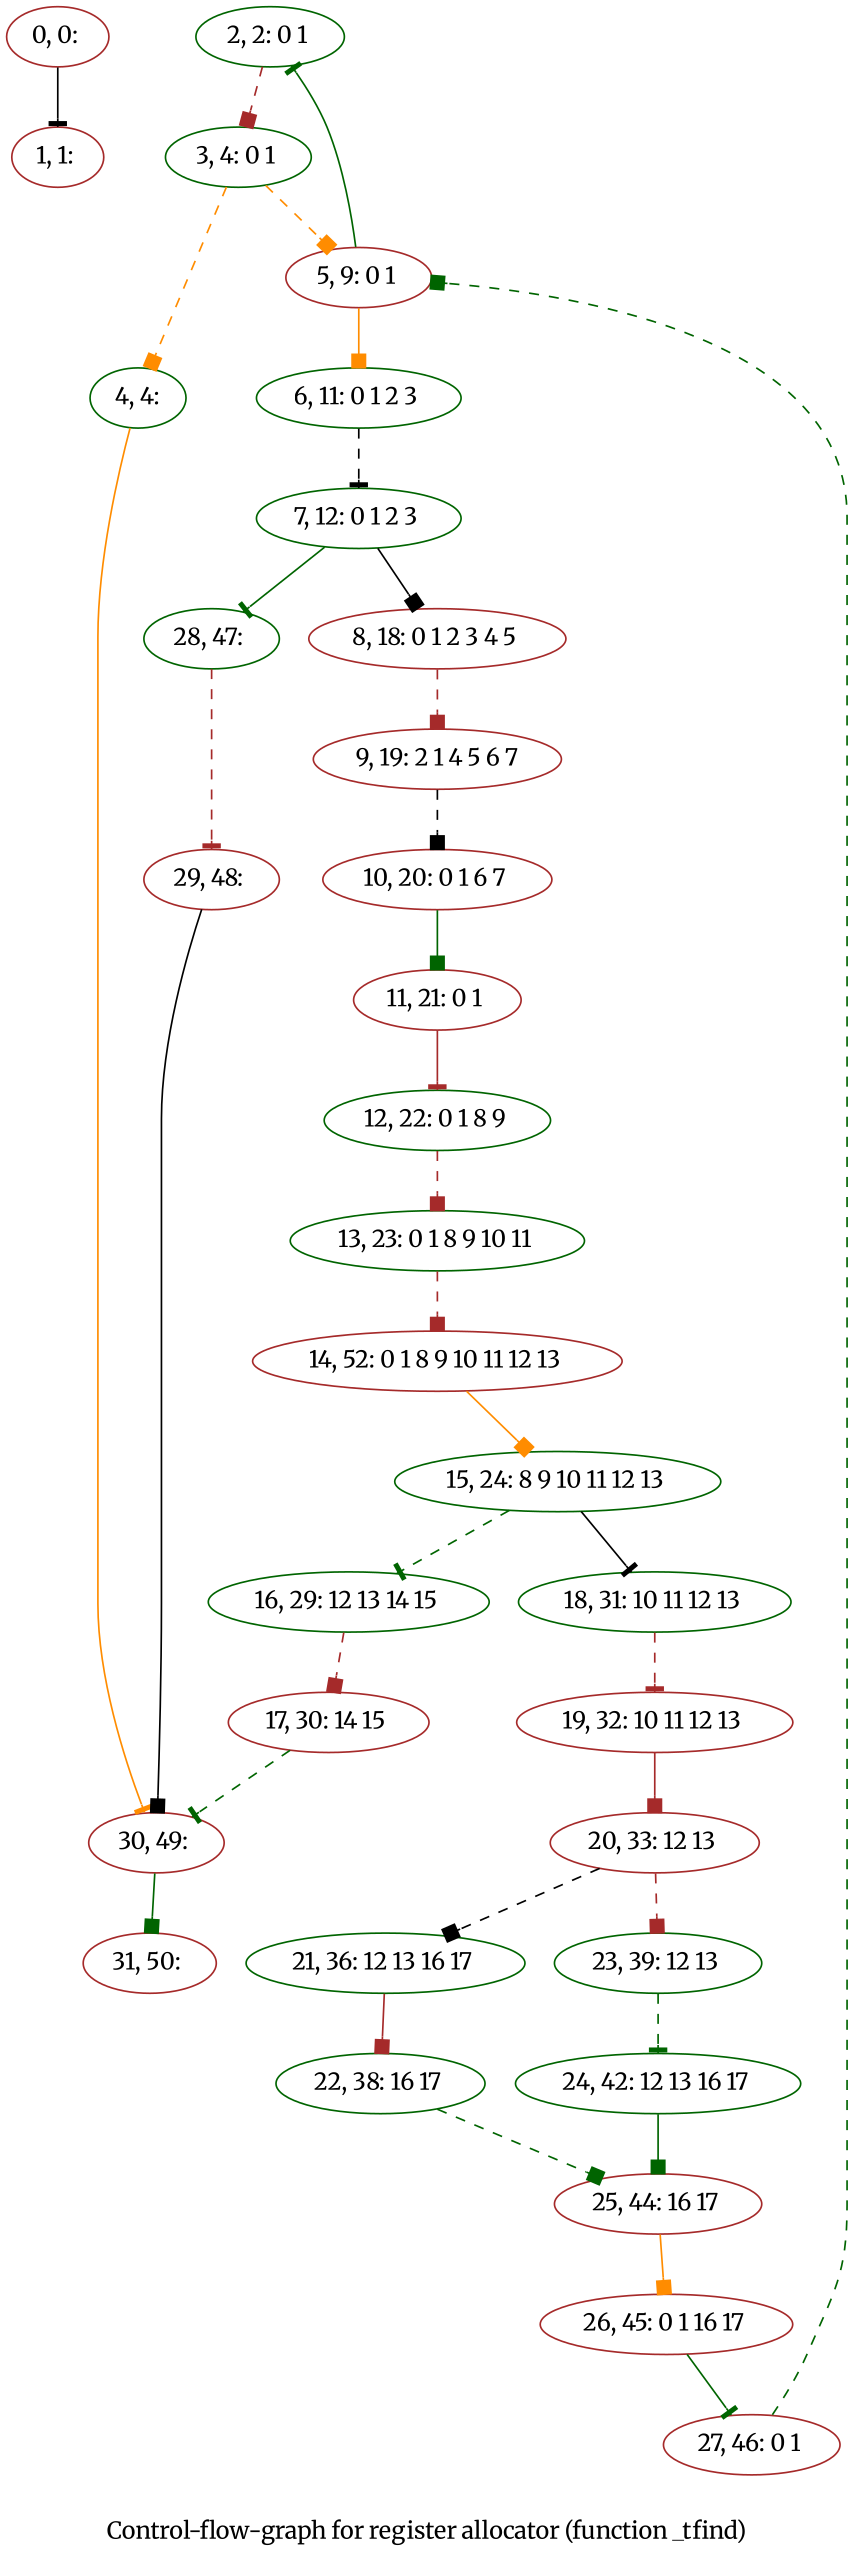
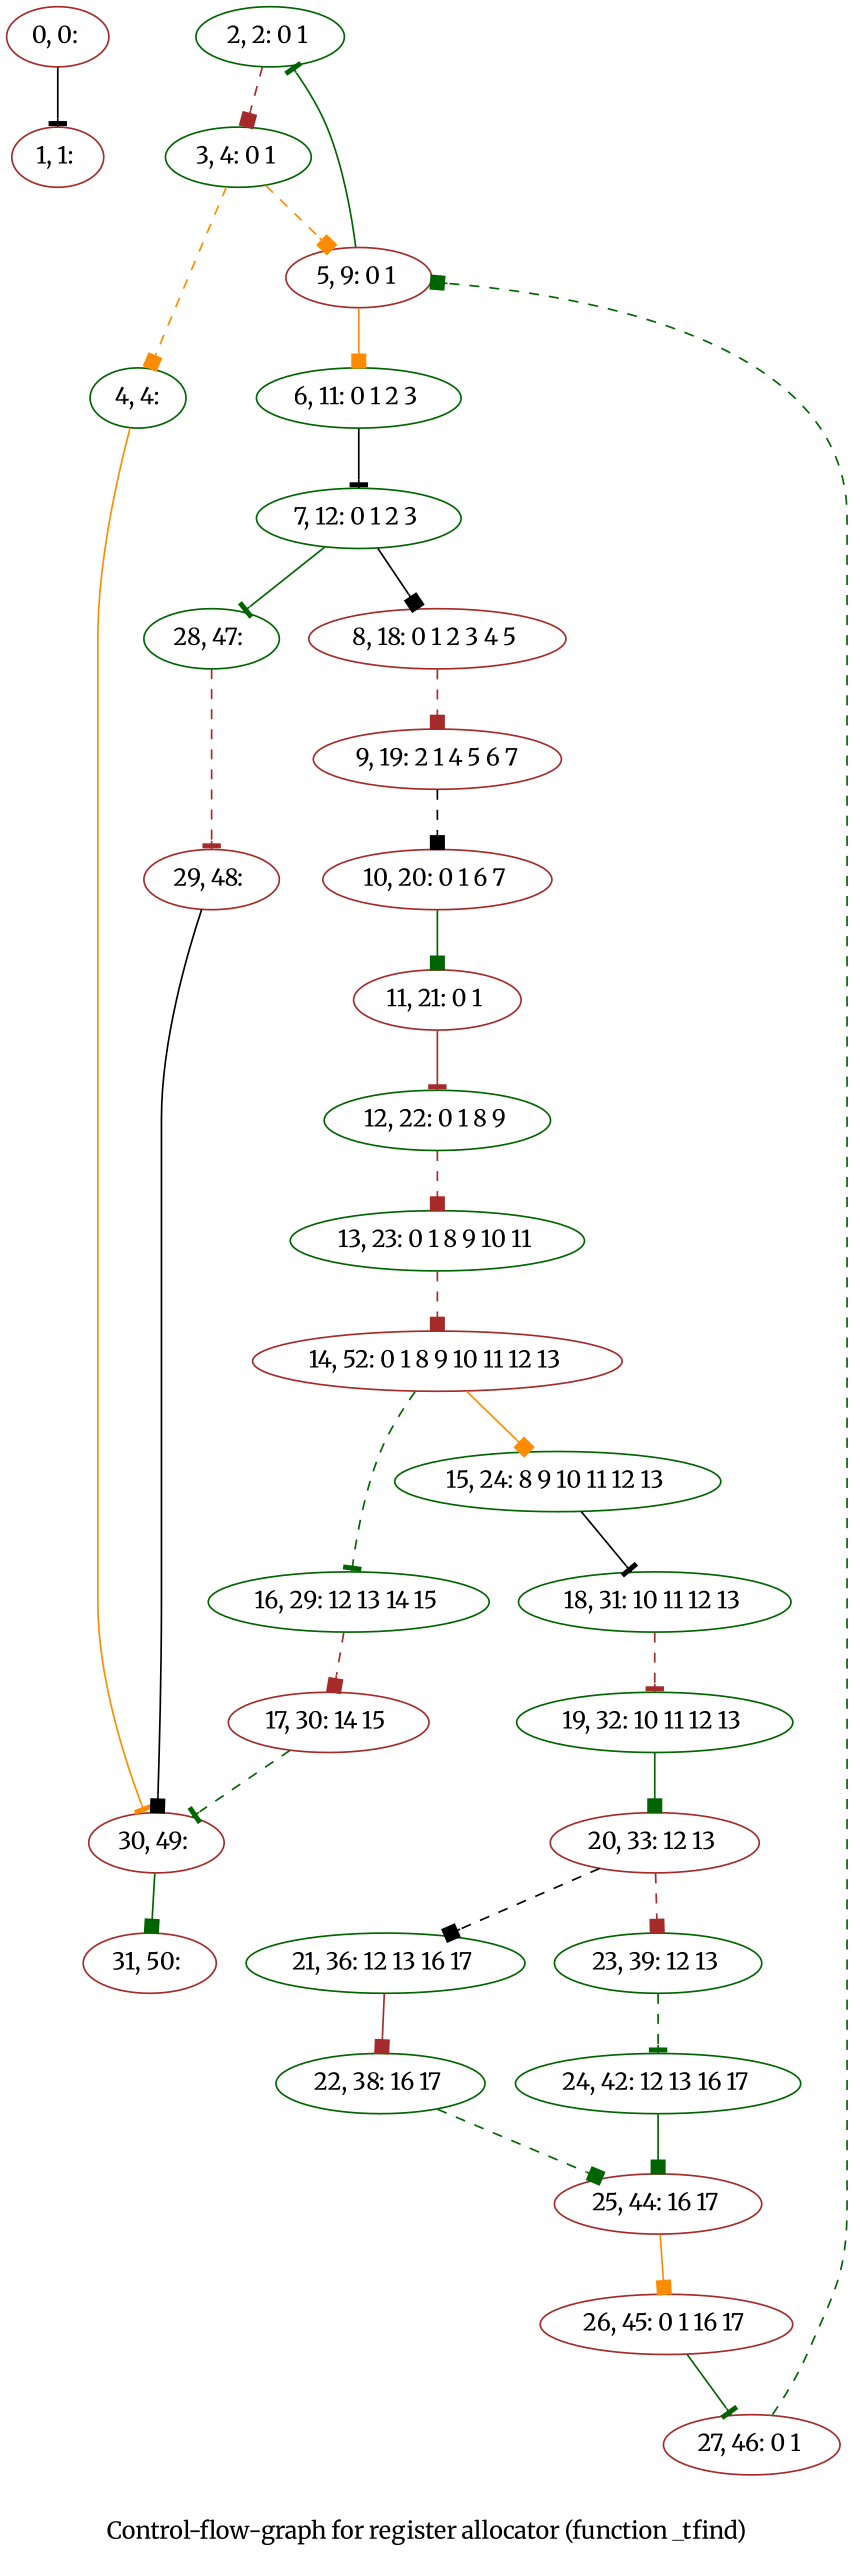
edge "6, 11: 0 1 2 3" -> "7, 12: 0 1 2 3": style dashed -> solid
edge "15, 24: 8 9 10 11 12 13" -> "16, 29: 12 13 14 15": now "14, 52: 0 1 8 9 10 11 12 13" -> "16, 29: 12 13 14 15"
node "19, 32: 10 11 12 13": color brown -> darkgreen
edge "19, 32: 10 11 12 13" -> "20, 33: 12 13": color brown -> darkgreen
